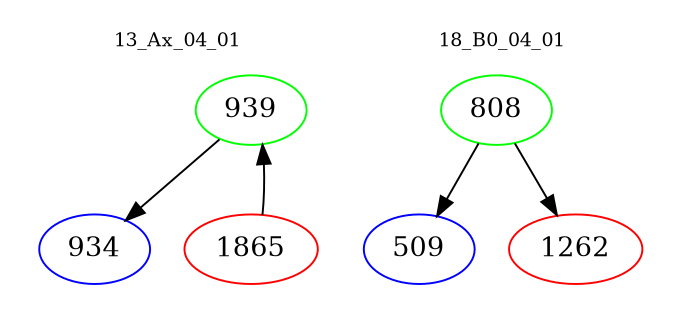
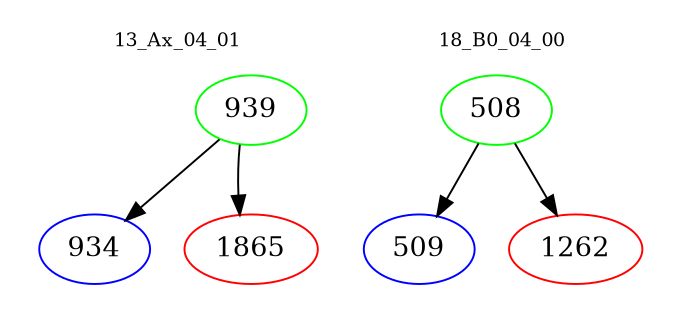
cluster "18_B0_04_01": label "18_B0_04_01" -> "18_B0_04_00"
node "808": label "808" -> "508"
edge "1865" -> "939": reversed
